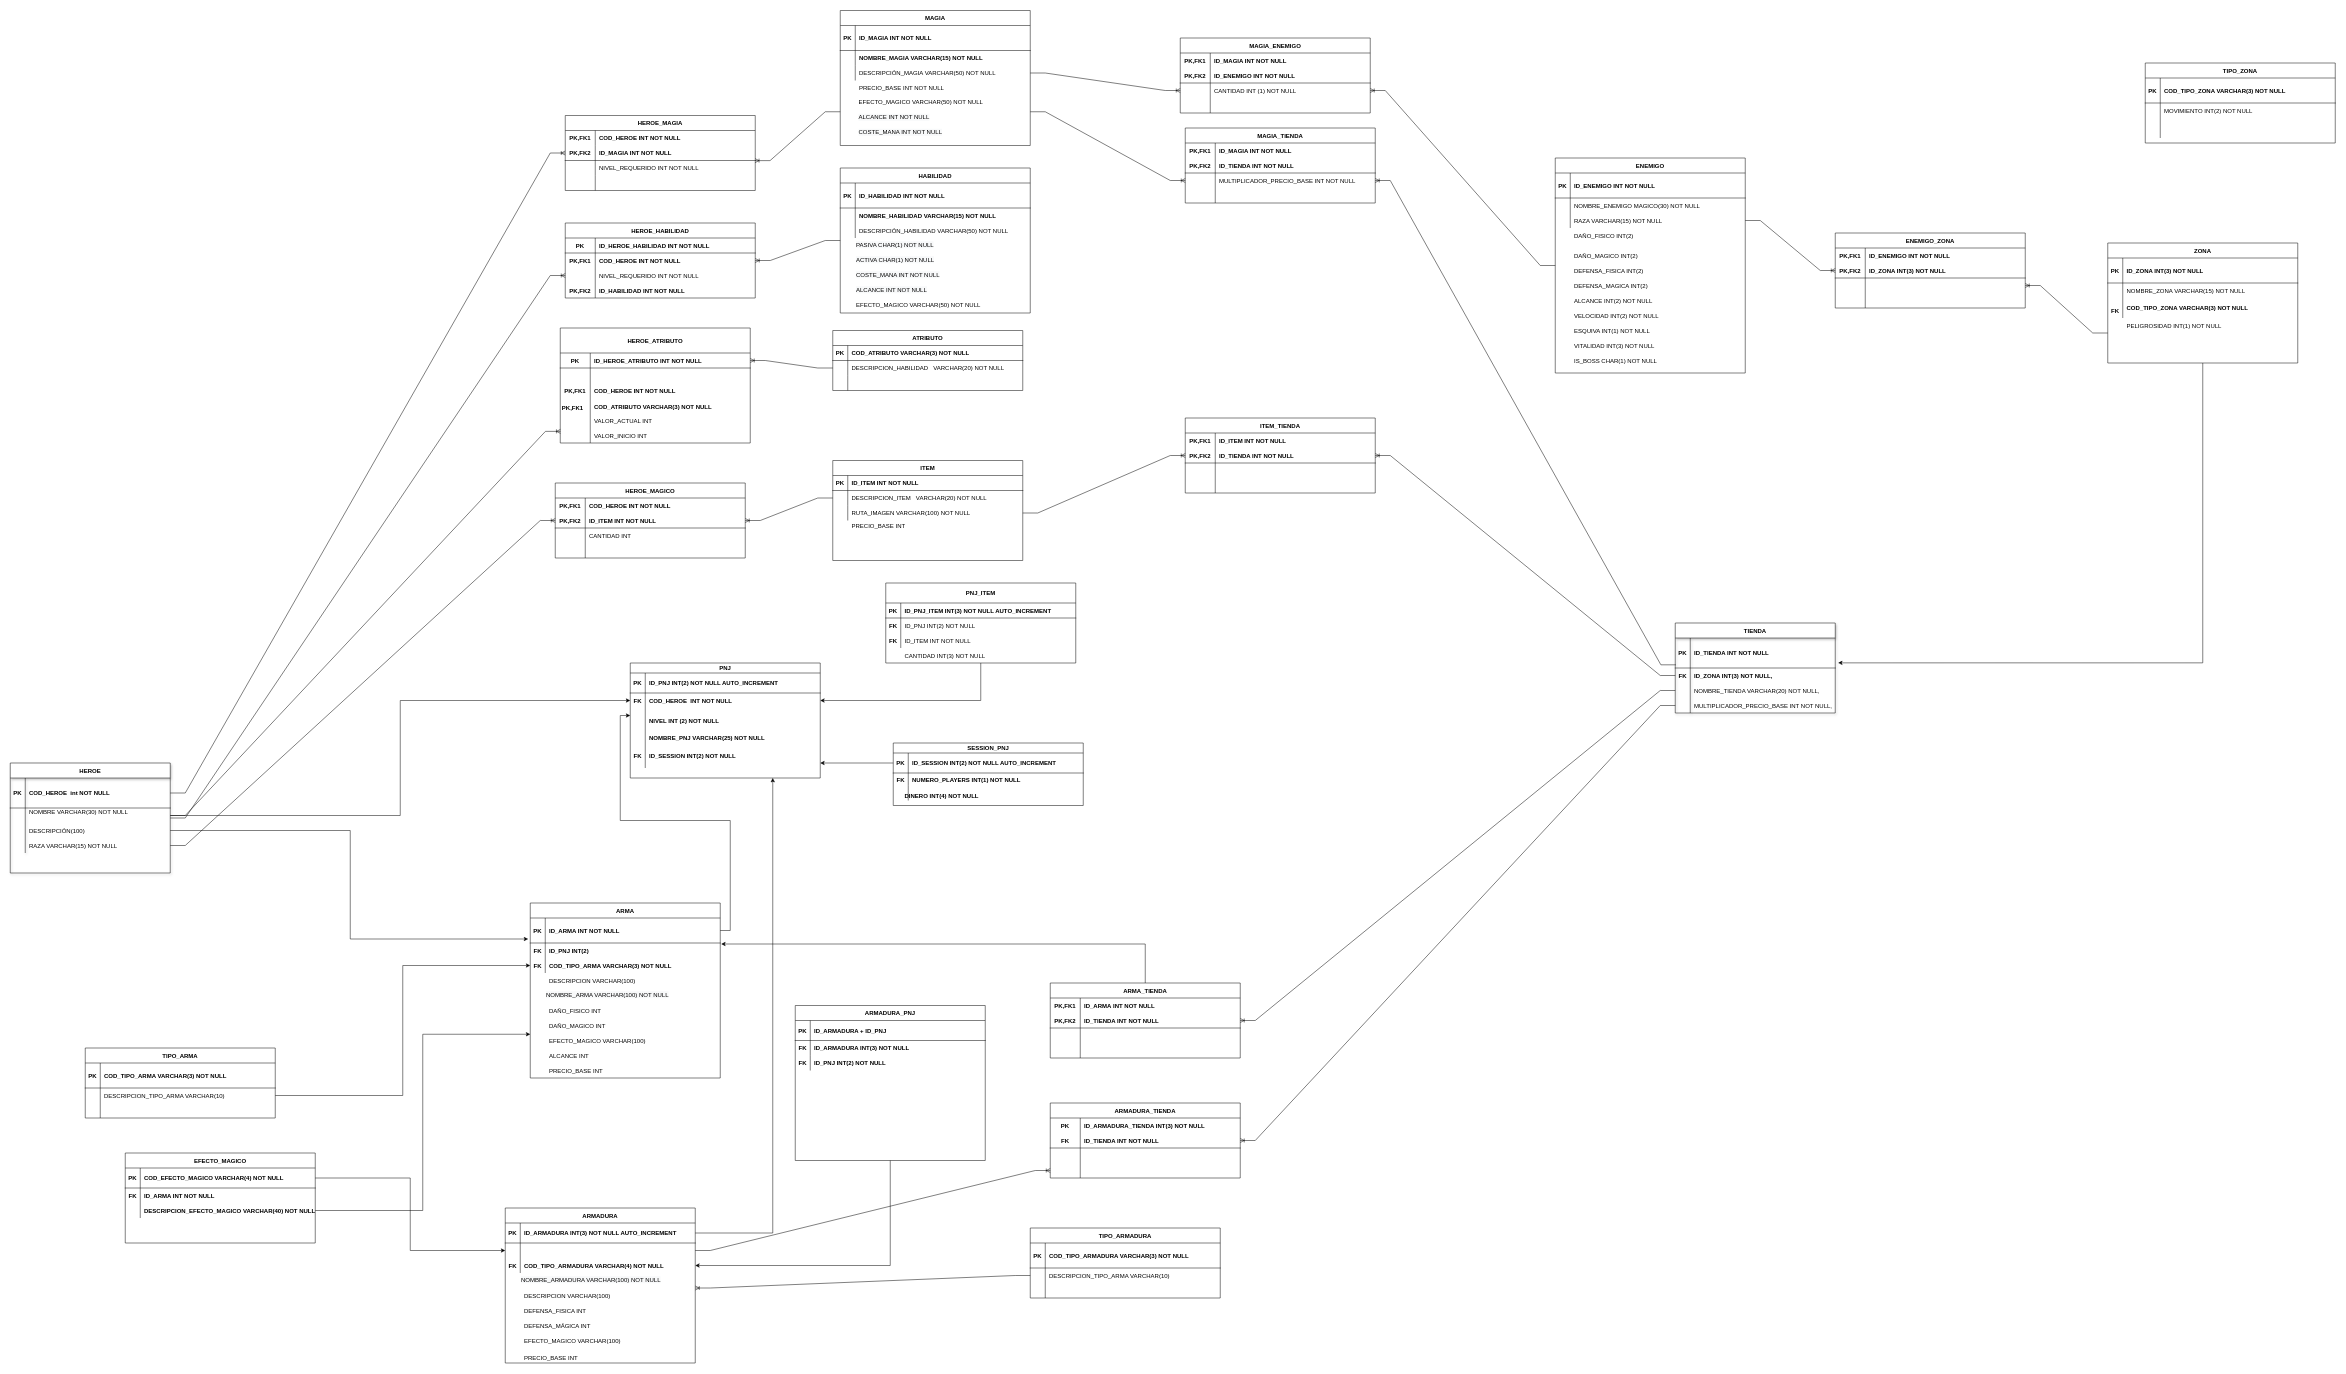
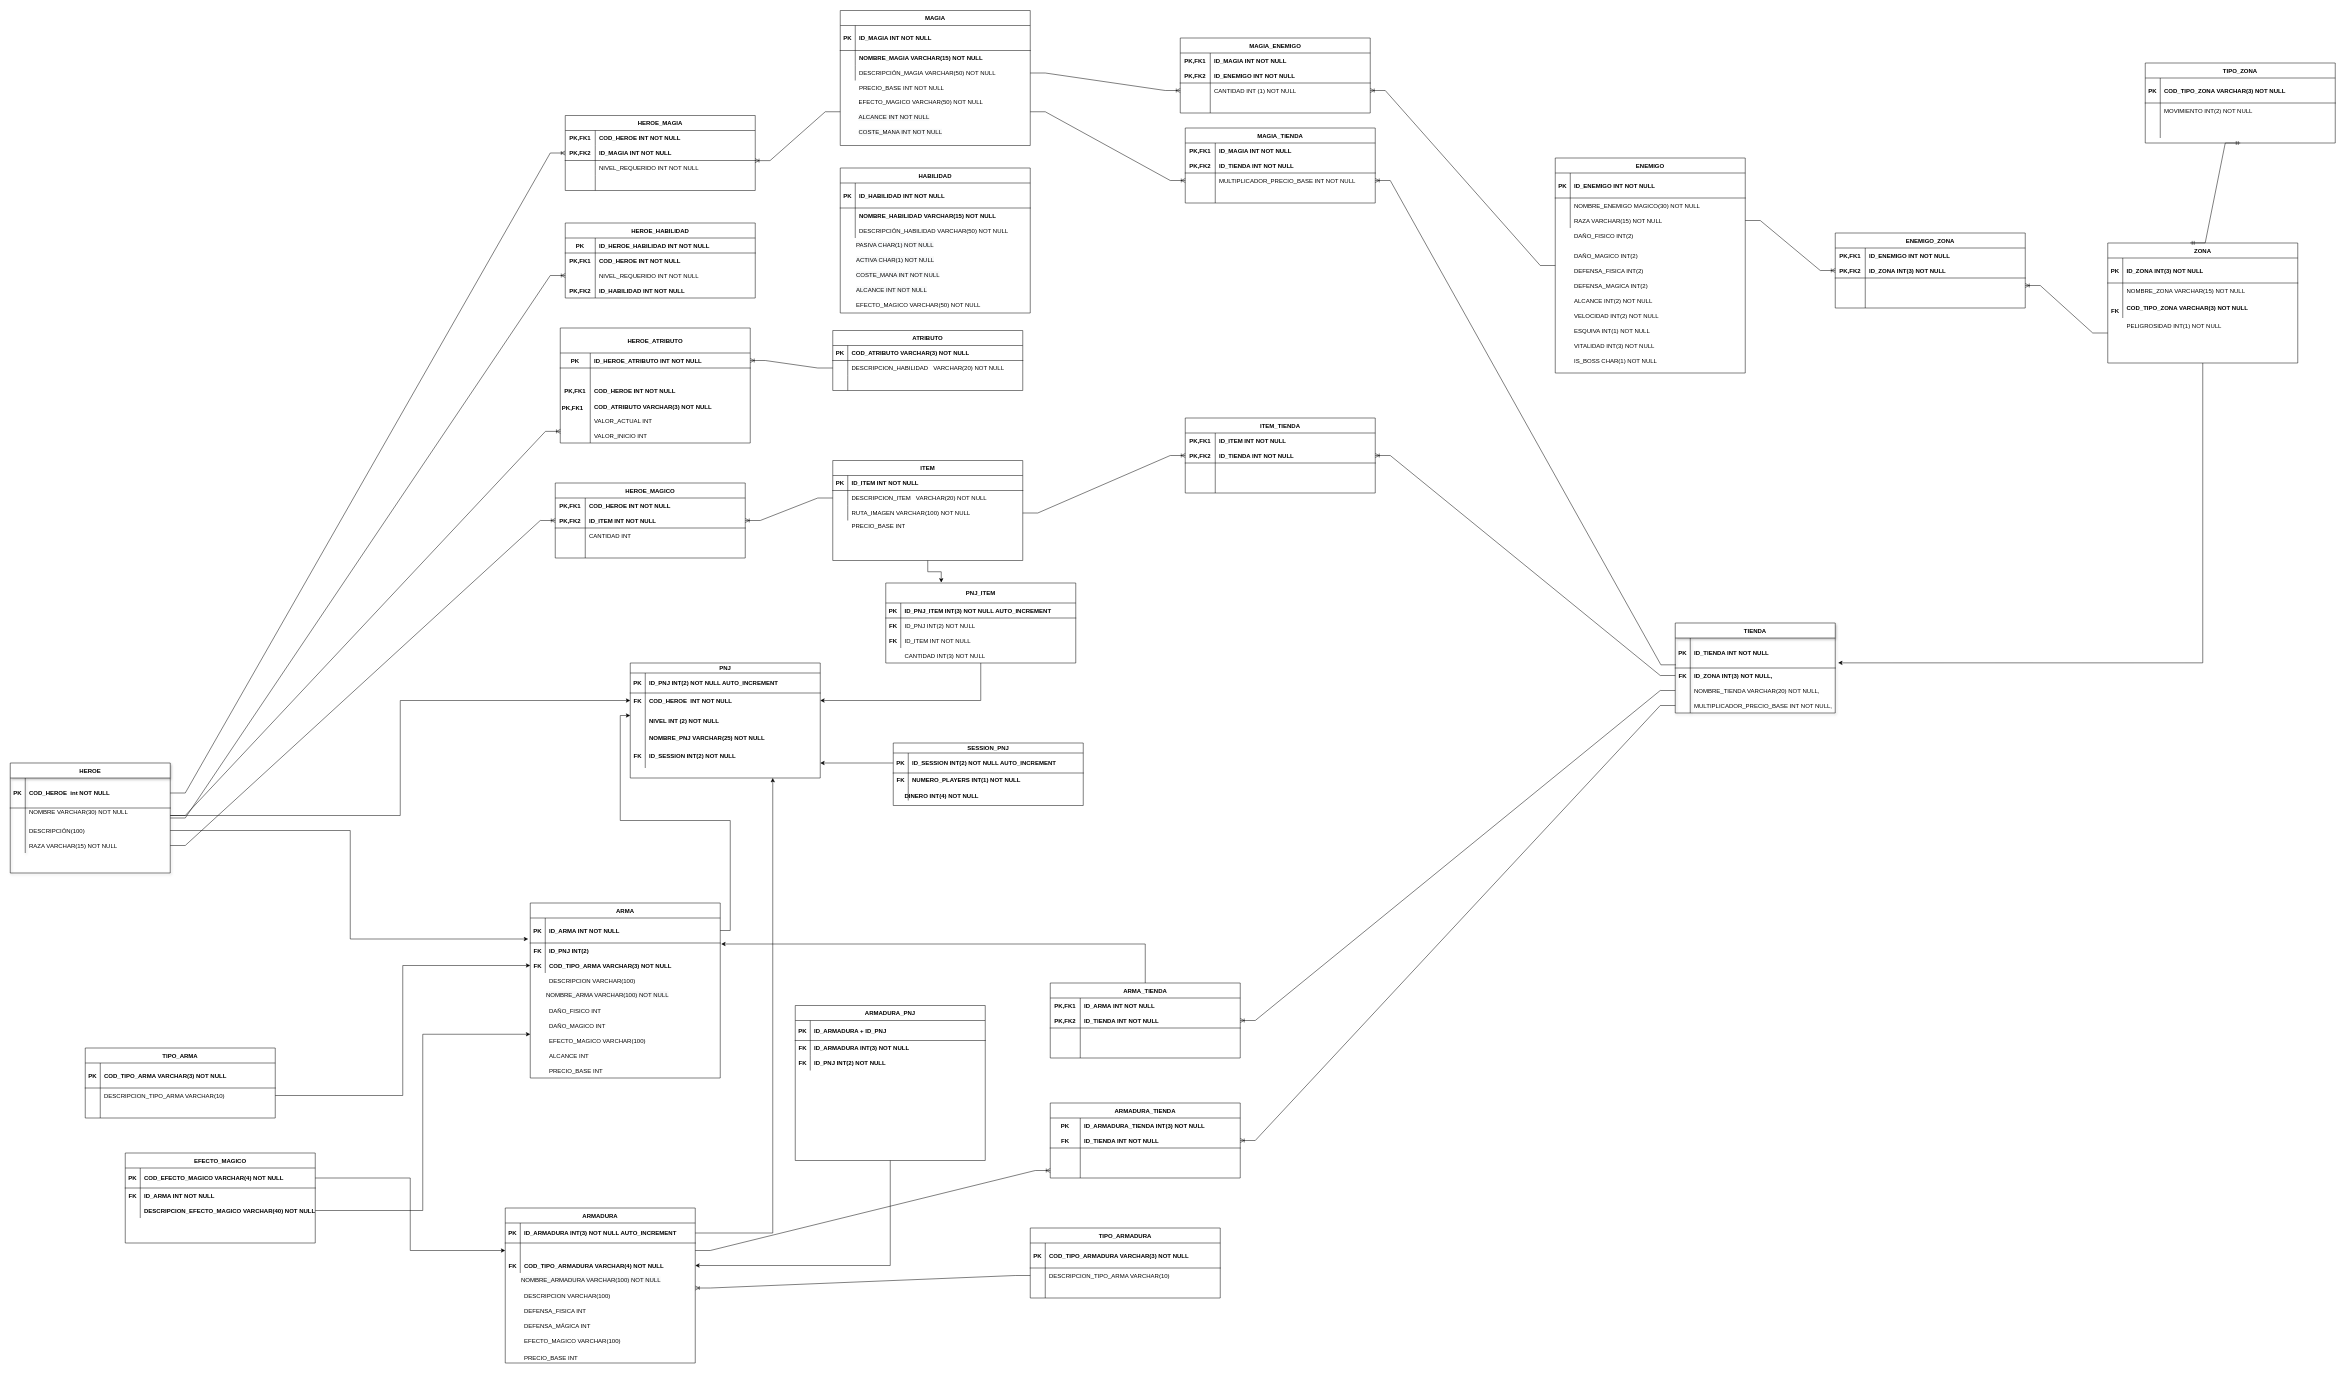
edge "TIPO_ZONA" -- "ZONA": added
edge "HABILIDAD" -> "HEROE_HABILIDAD": removed
edge "ITEM" -> "PNJ_ITEM": added
